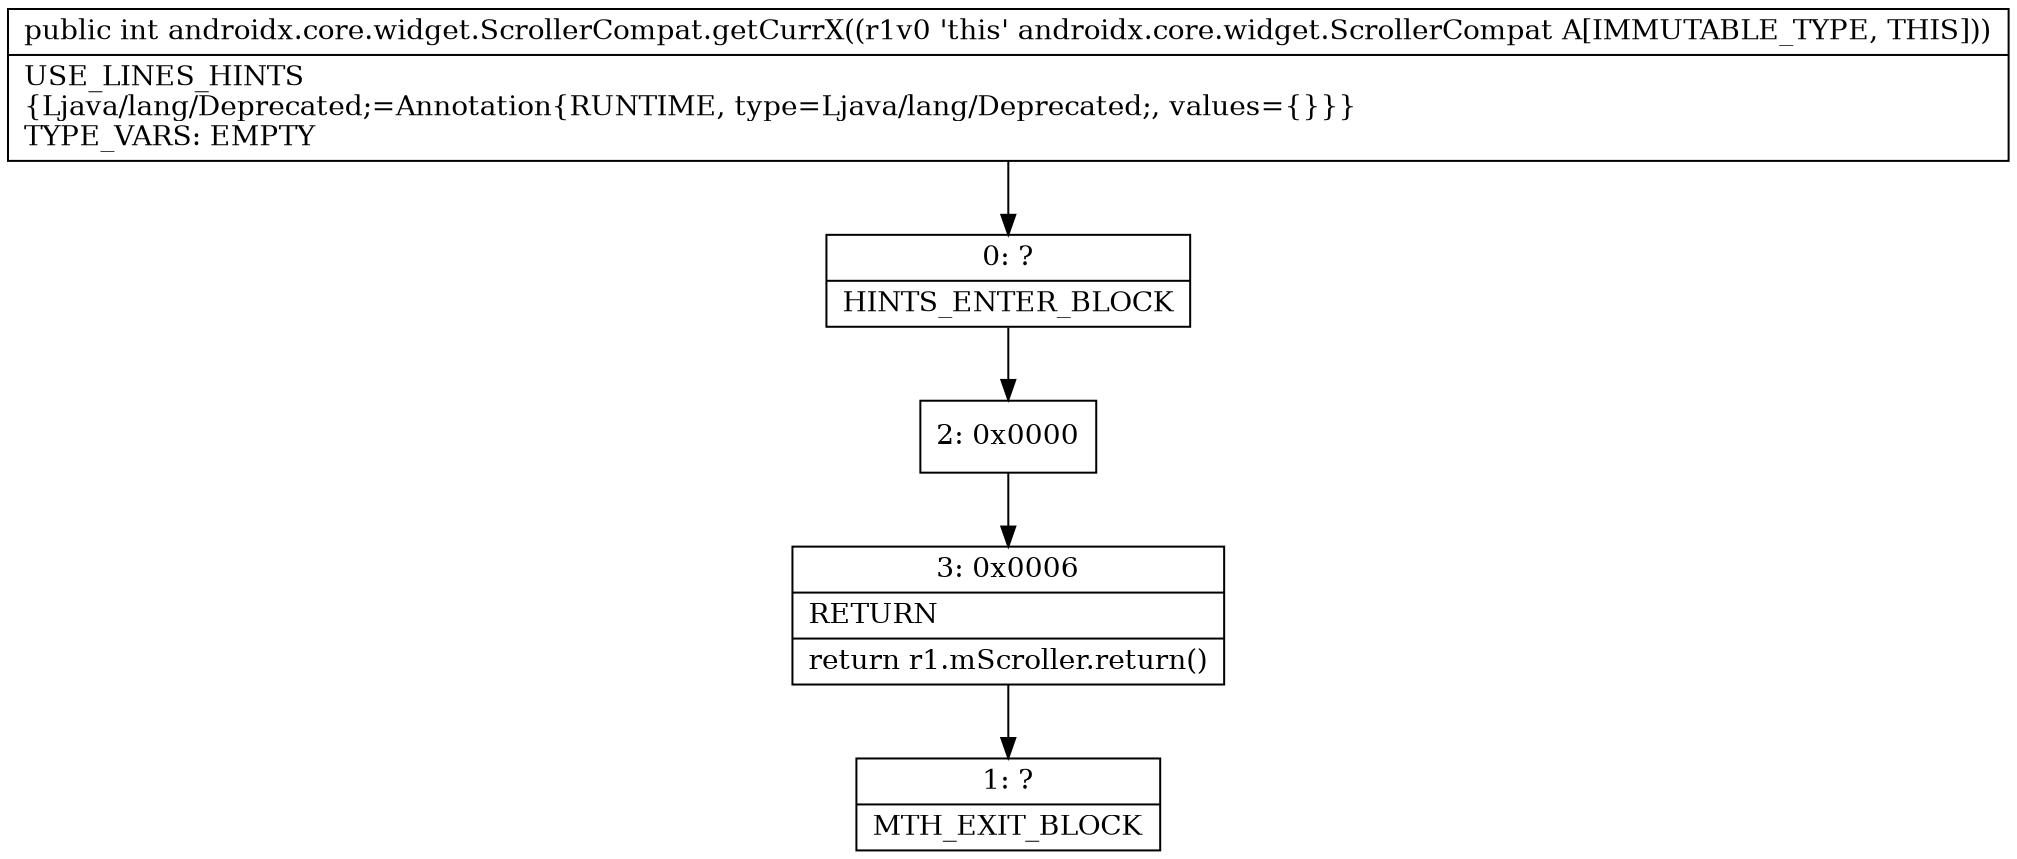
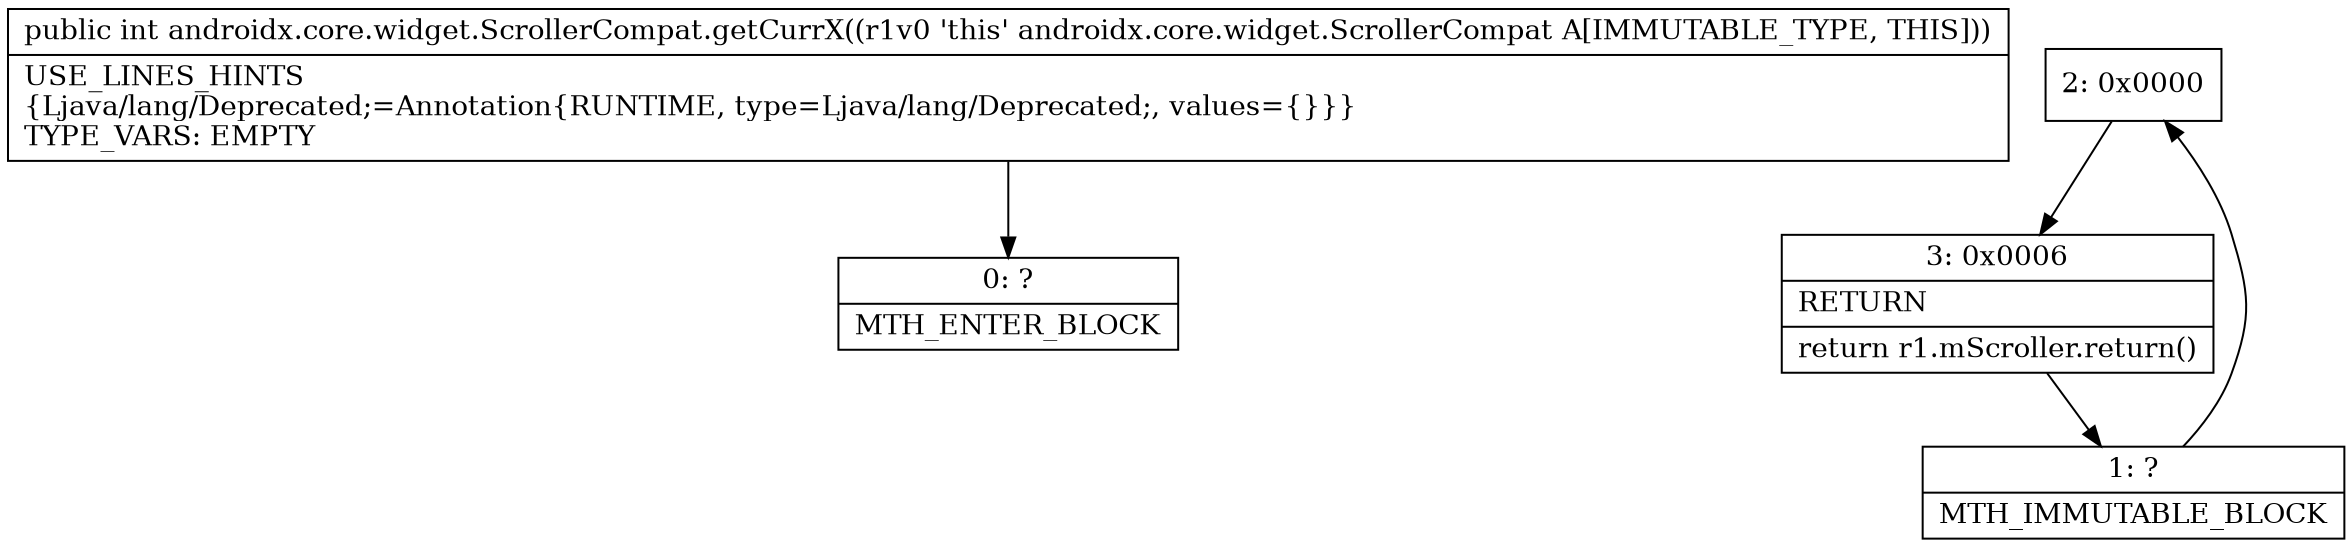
node "0: ?": text "HINTS_ENTER_BLOCK" -> "MTH_ENTER_BLOCK"
edge "0: ?" -> "2: 0x0000": now "1: ?" -> "2: 0x0000"
node "1: ?": text "MTH_EXIT_BLOCK" -> "MTH_IMMUTABLE_BLOCK"
